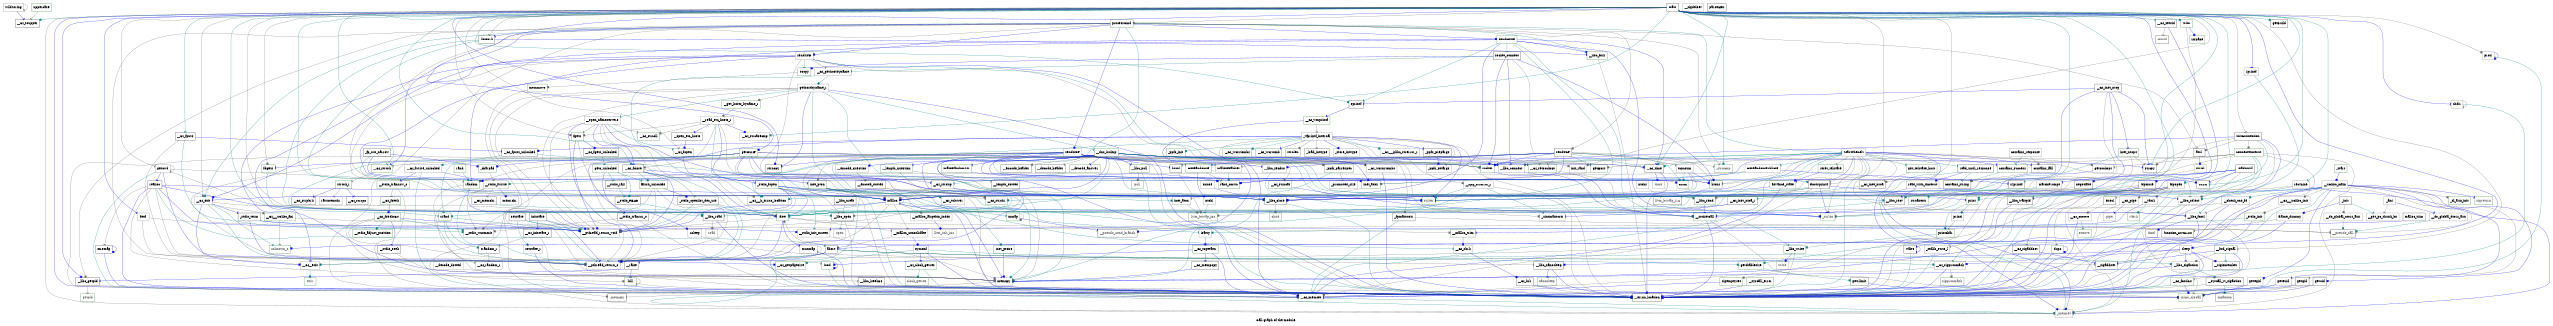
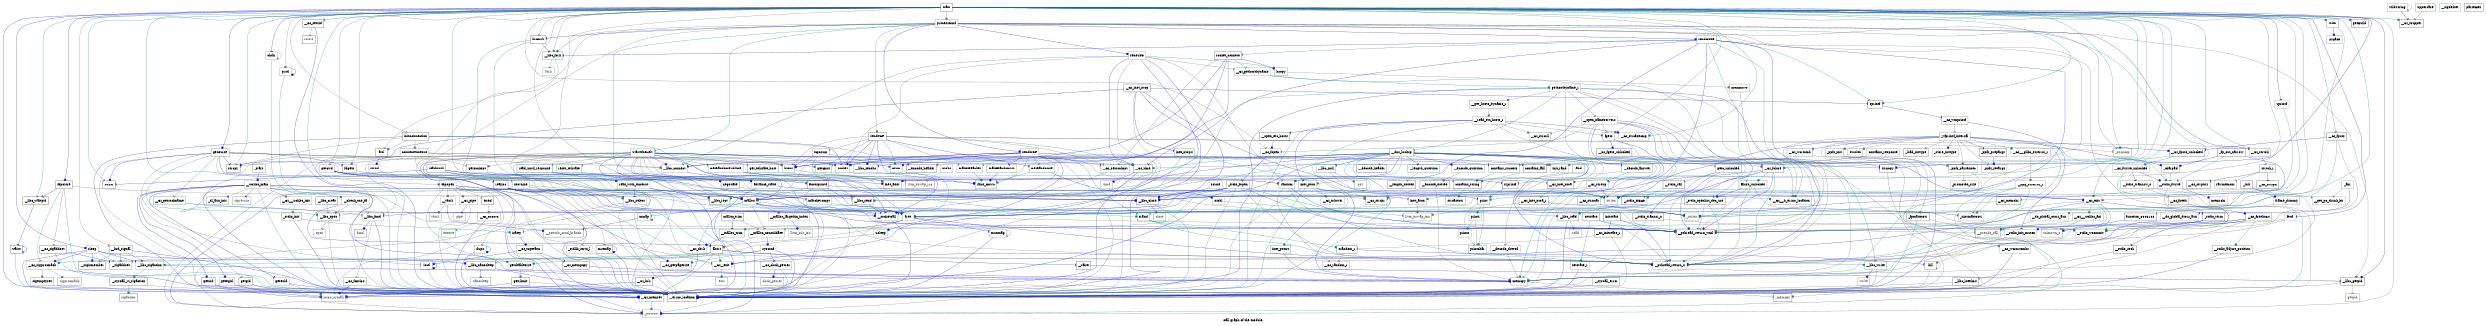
edge "main" -> "__libc_fork": added
node "fork": added
node "__GI_wcsrtombs": removed
edge "StartTheLelz" -> "__libc_connect": color teal -> blue
node "htonl": removed
edge "__decode_answer" -> "__decode_dotted": added
edge "matchPrompt" -> "strlen": now "__encode_dotted" -> "strlen"
edge "initConnection" -> "__libc_close": now "initConnection" -> "__encode_header"
node "__GI_getsockname": added
edge "__length_question" -> "__pthread_return_void": now "__dns_lookup" -> "__pthread_return_void"
edge "sendSTD" -> "memcpy": removed
edge "malloc_trim" -> "__malloc_consolidate": added
node "prints": added
edge "abort" -> "free": reversed
edge "__raise" -> "kill": now "srandom_r" -> "kill"
edge "__GI_clock_getres" -> "clock_getres": color teal -> blue
edge "frame_dummy" -> "__errno_location": now "__stdio_adjust_position" -> "__errno_location"
